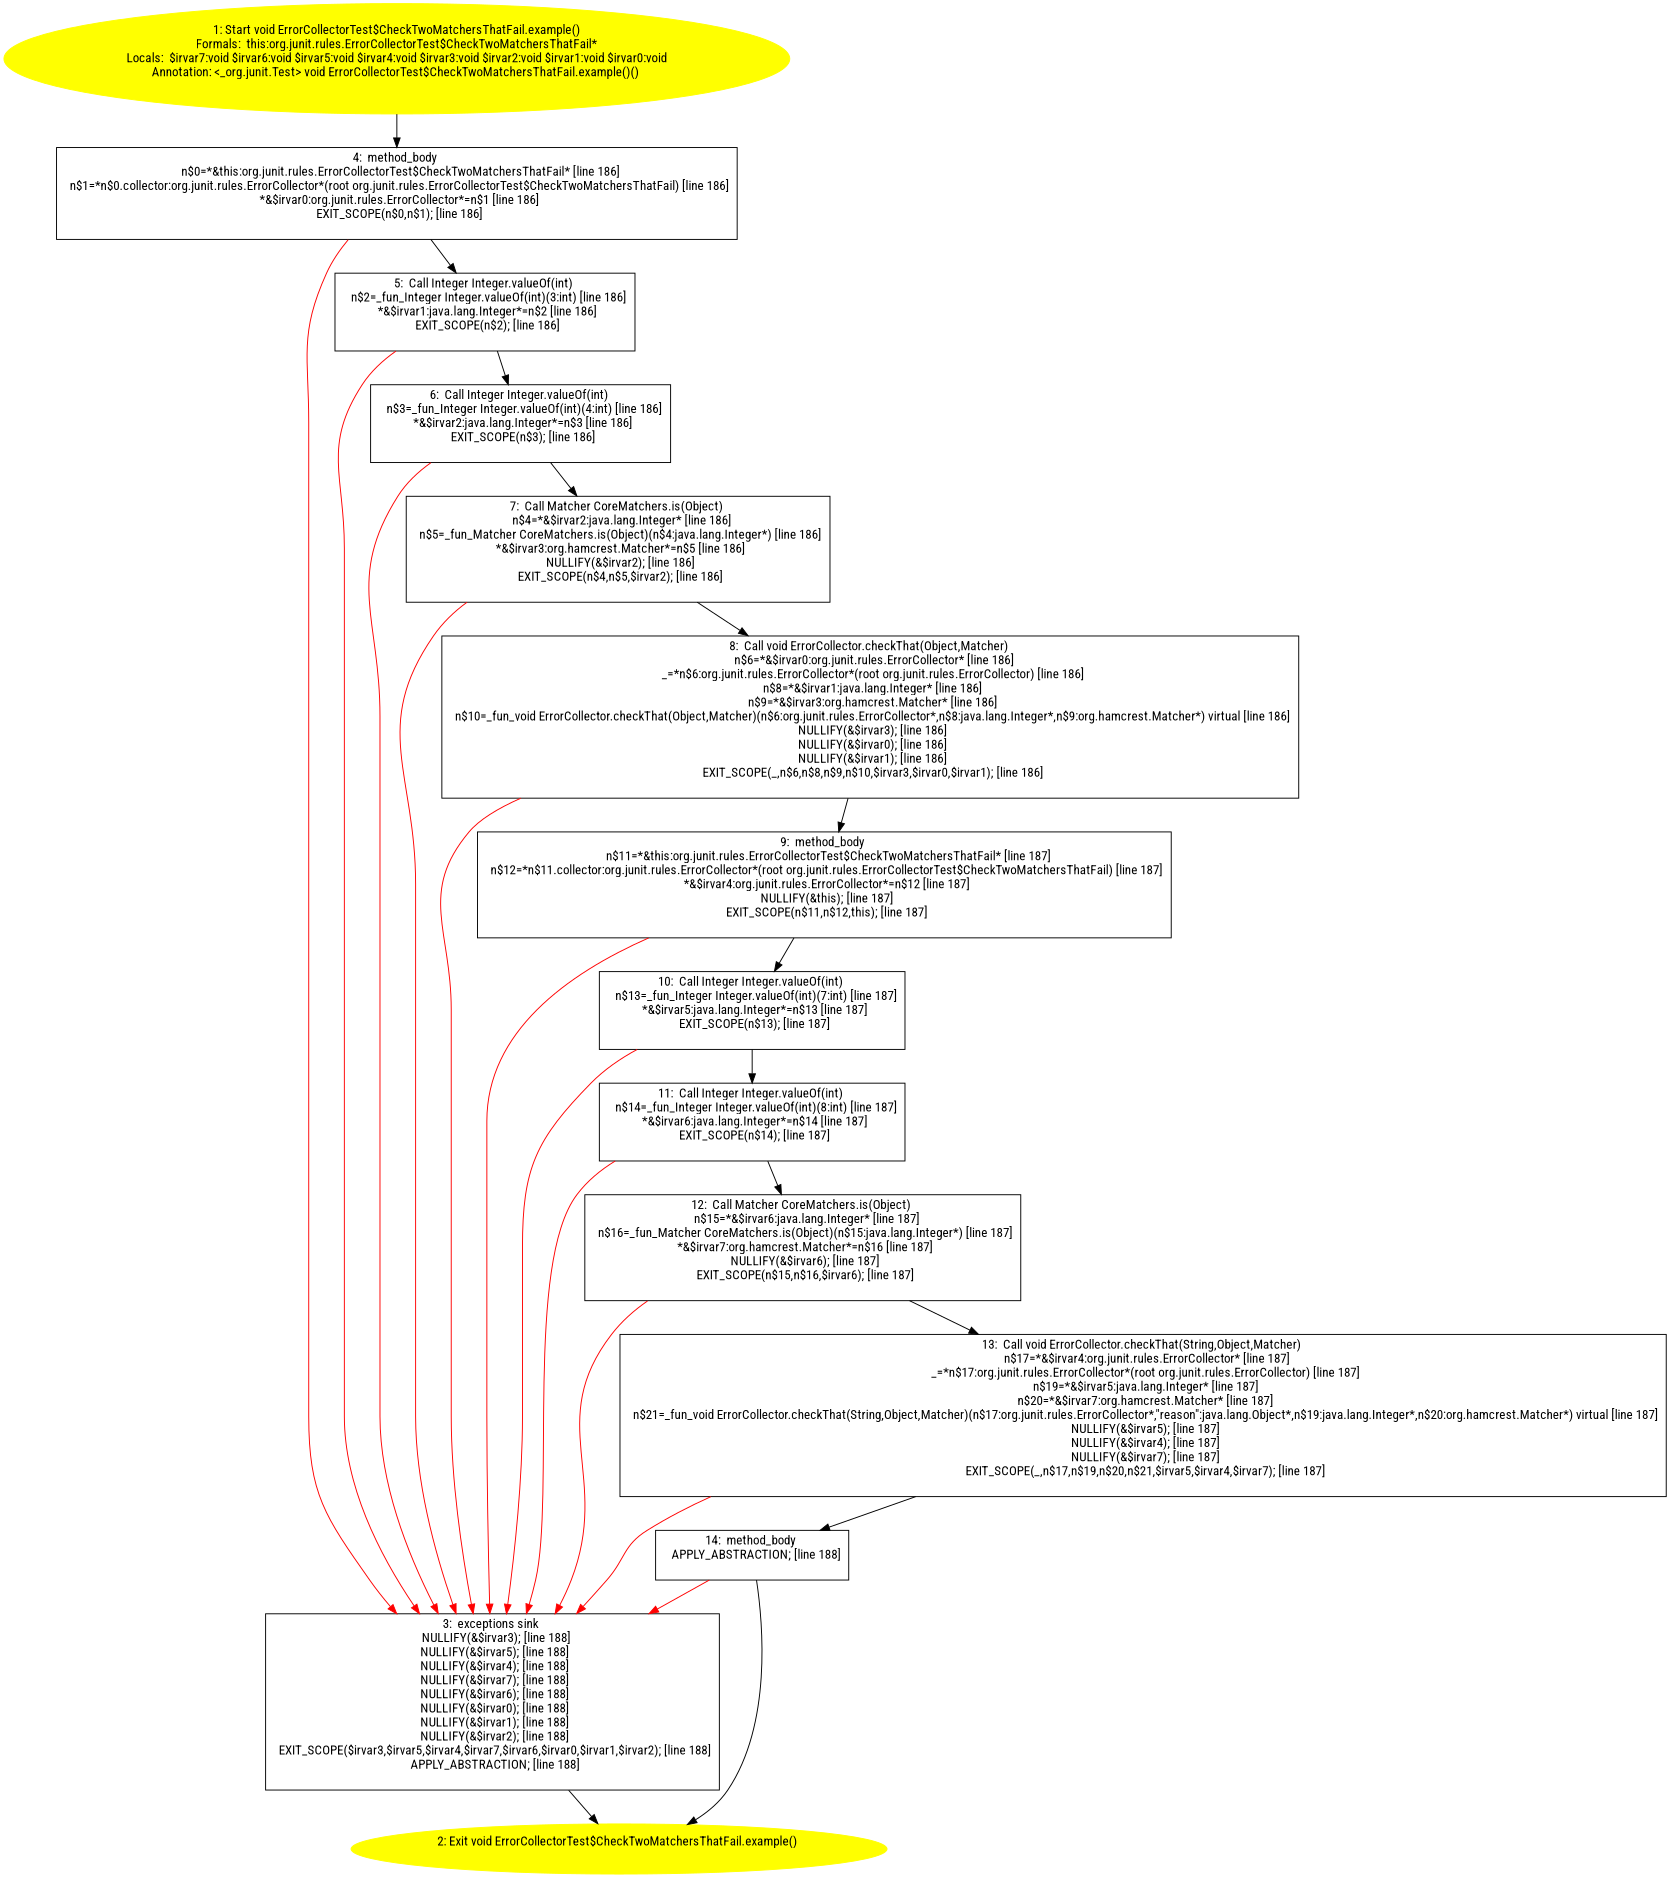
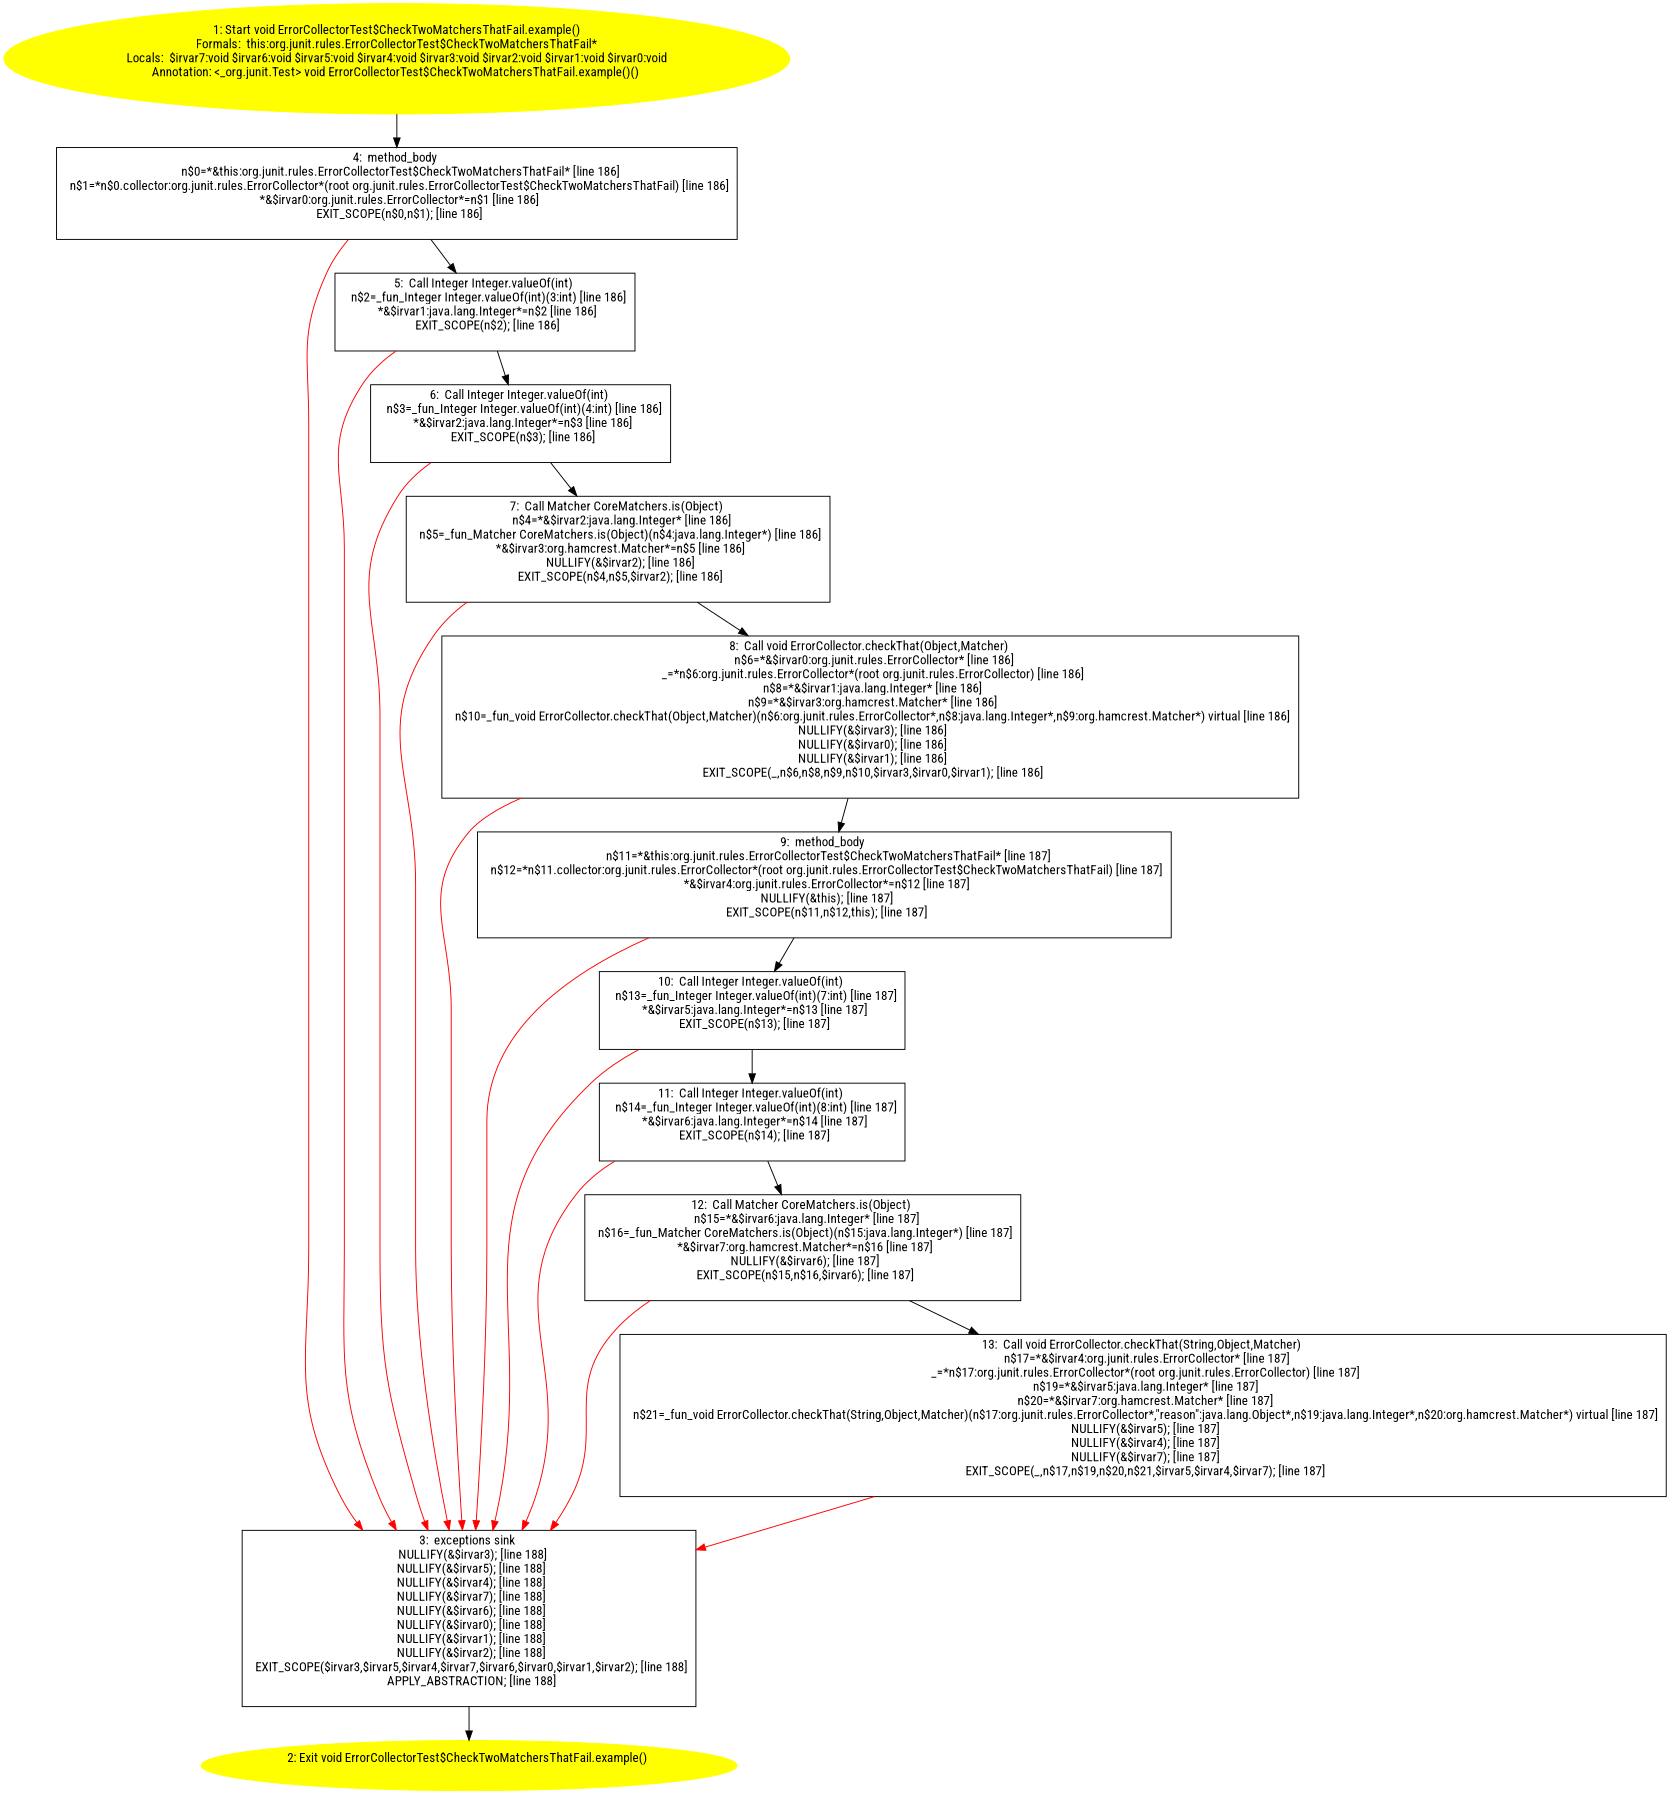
node "14:  method_body APPLY_ABSTRACTION; [line 188]": removed
